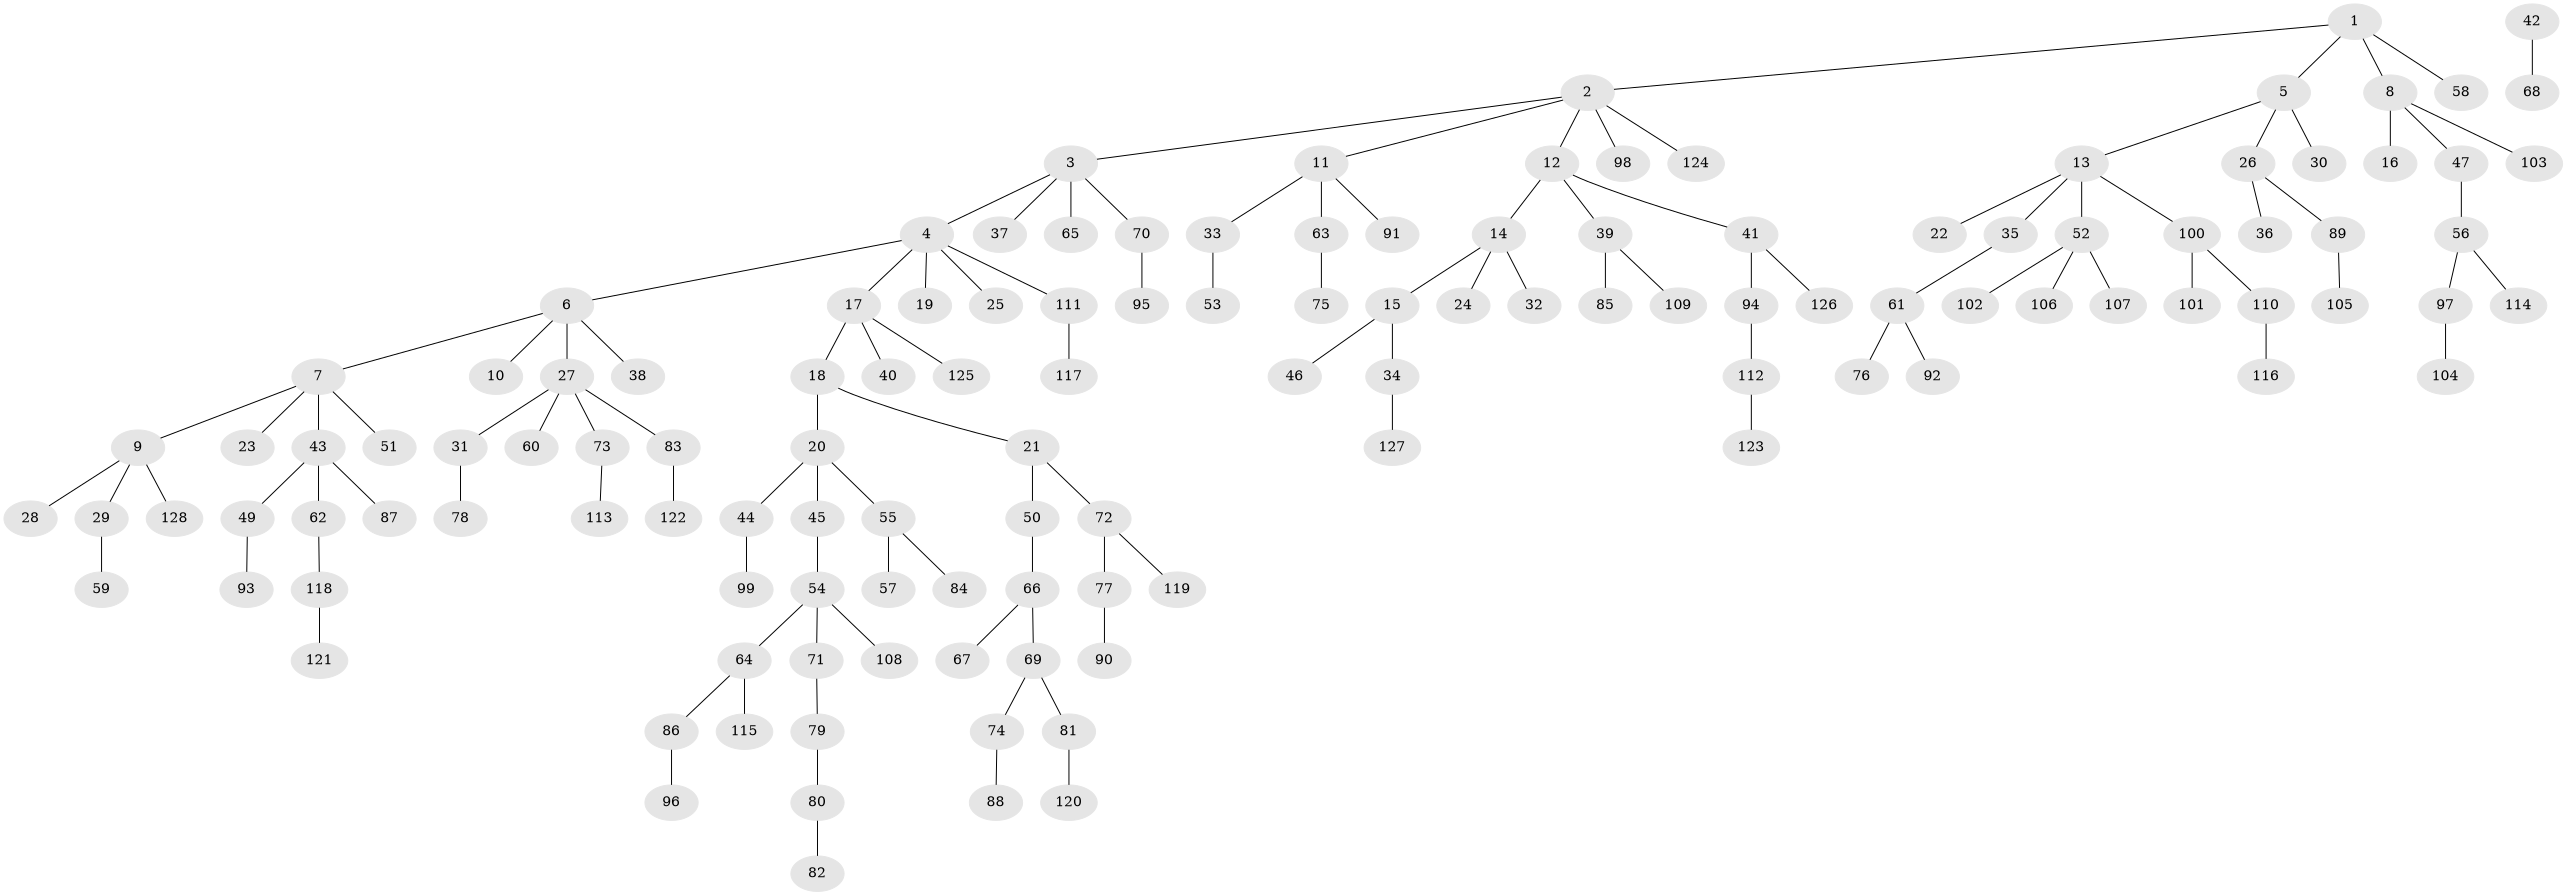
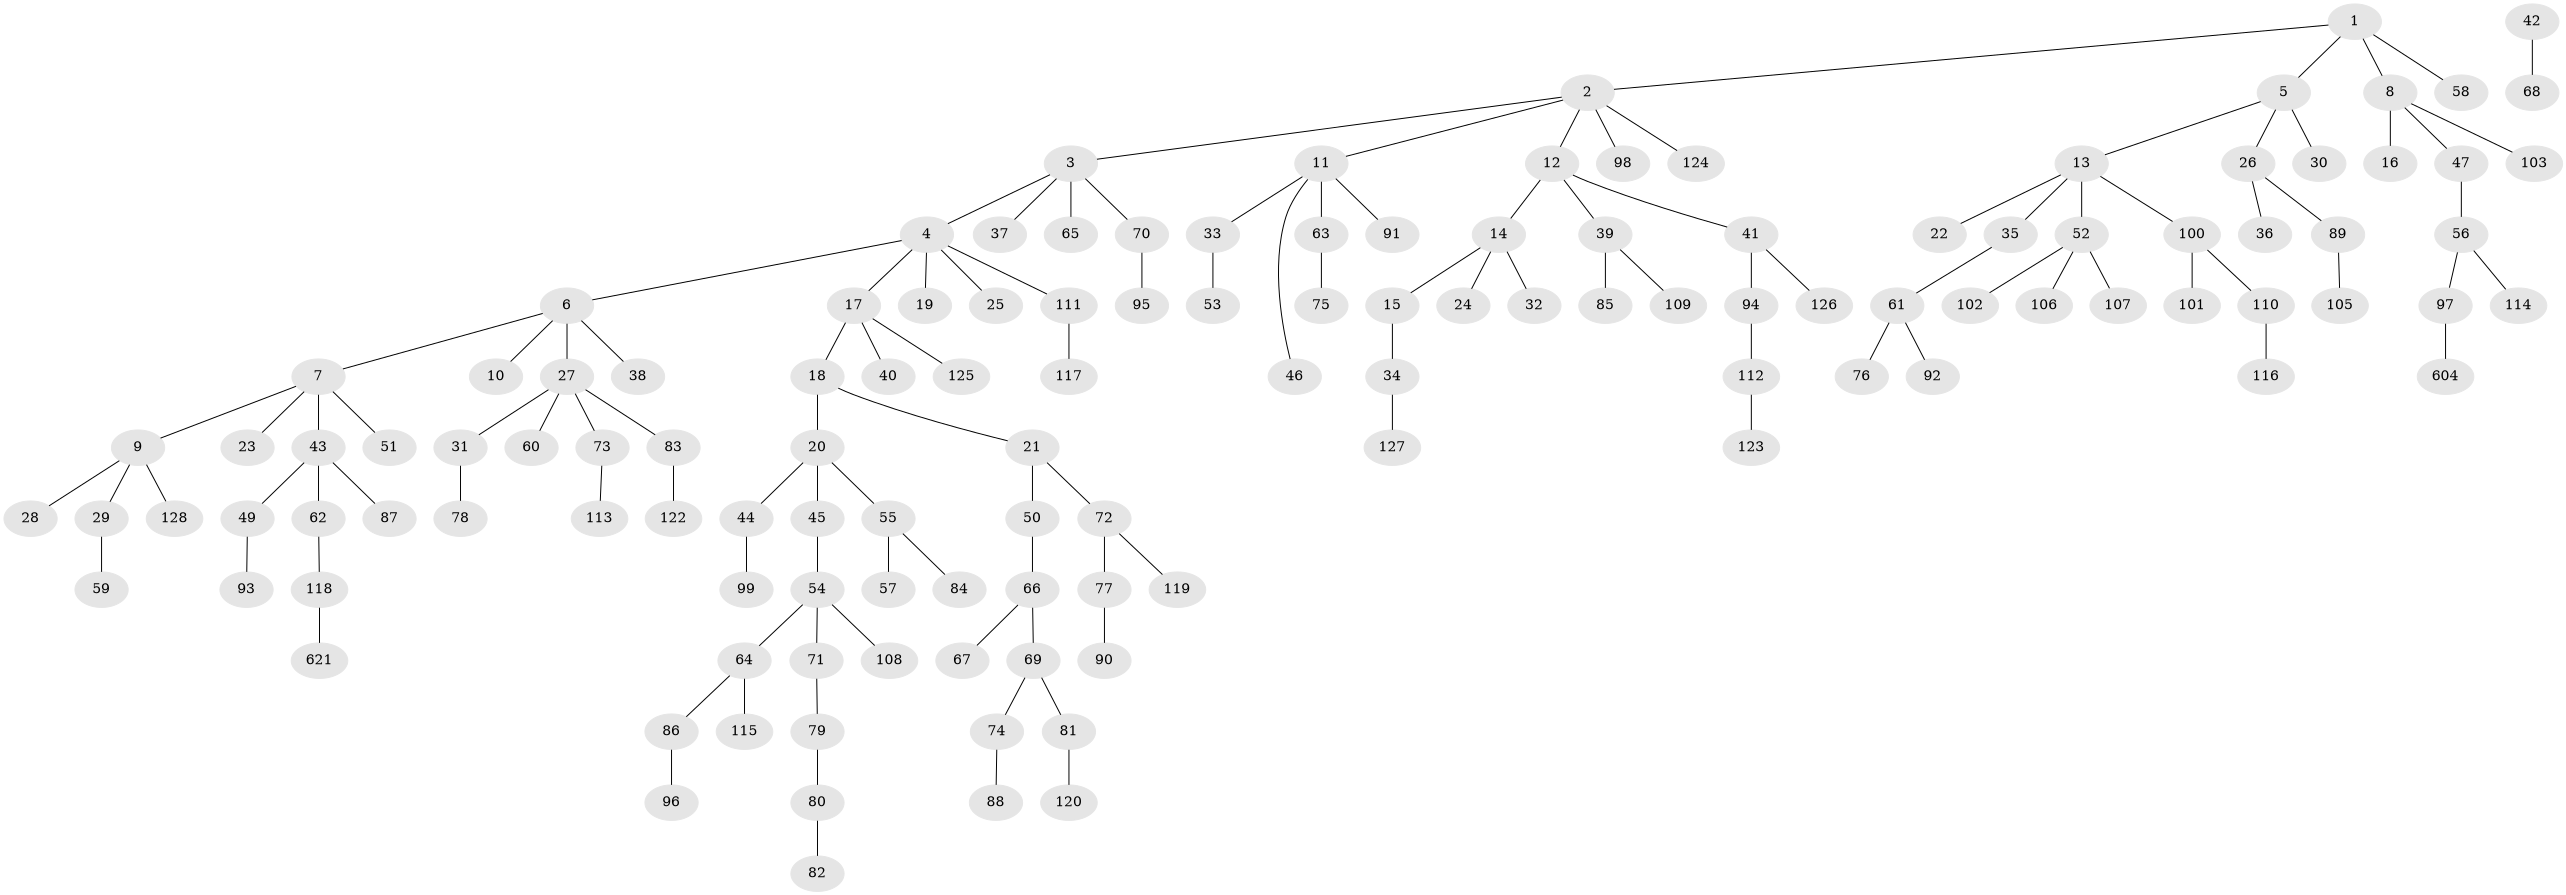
edge "15" -- "46": now "11" -- "46"
node "104": label "104" -> "604"
node "121": label "121" -> "621"
